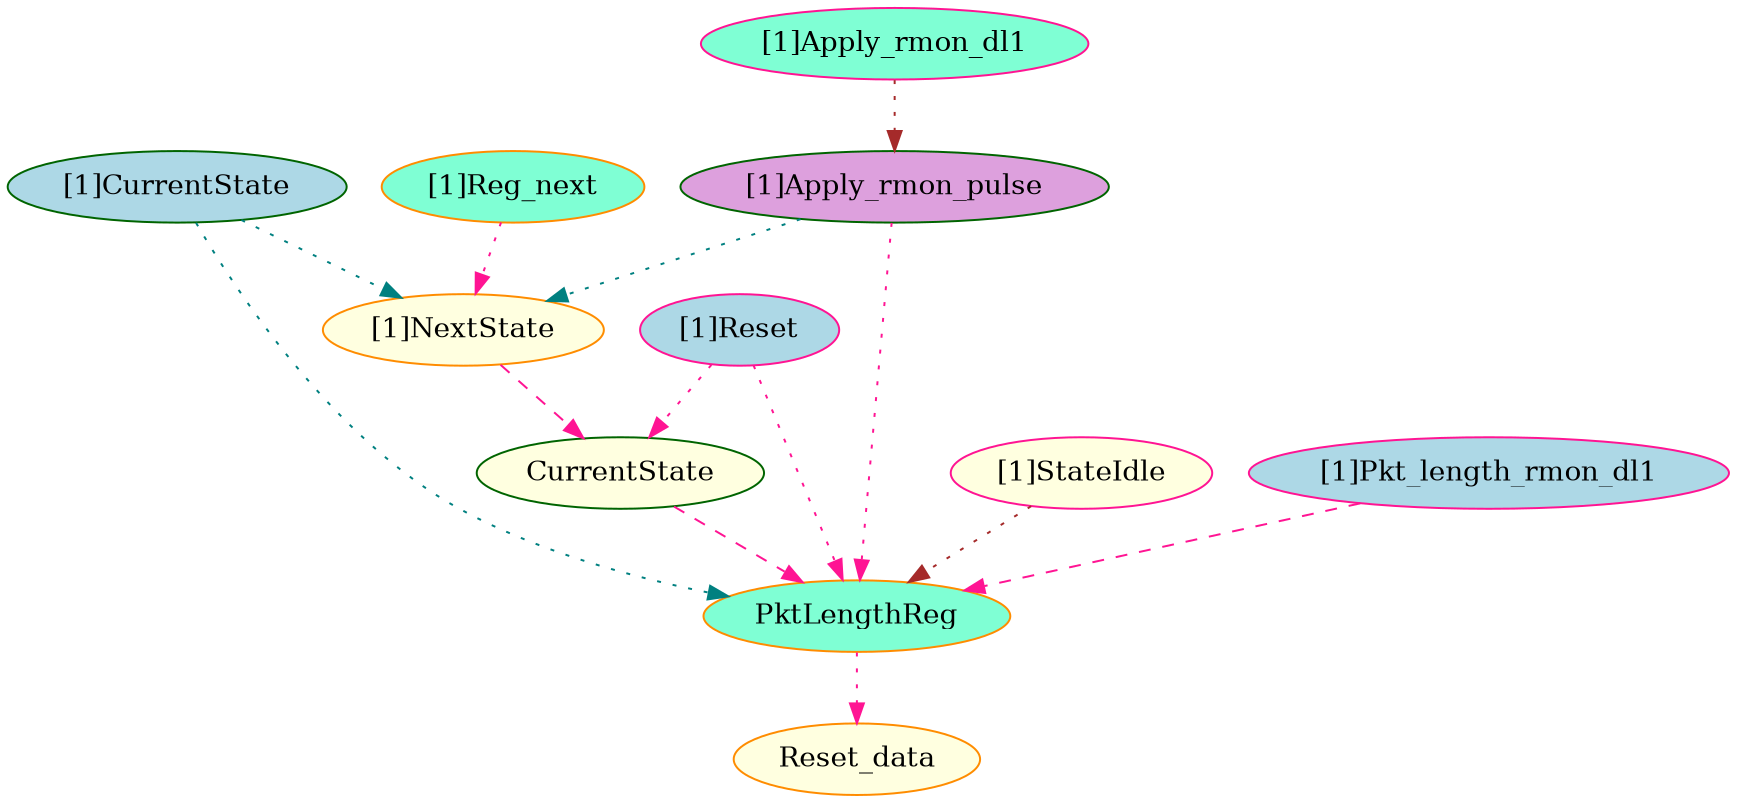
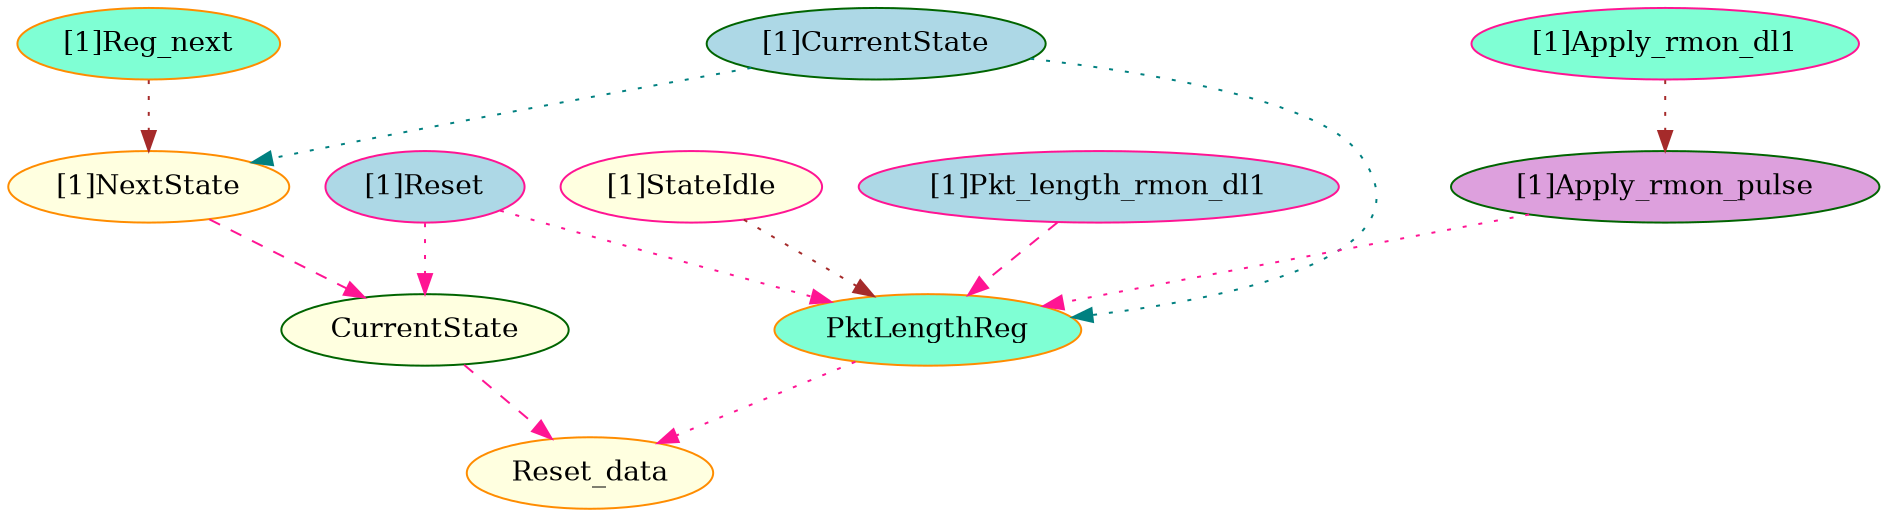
edge "[1]Reg_next" -> "[1]NextState": color deeppink -> brown
edge "[1]Apply_rmon_pulse" -> "[1]NextState": removed
edge "CurrentState" -> "PktLengthReg": now "CurrentState" -> "Reset_data"
